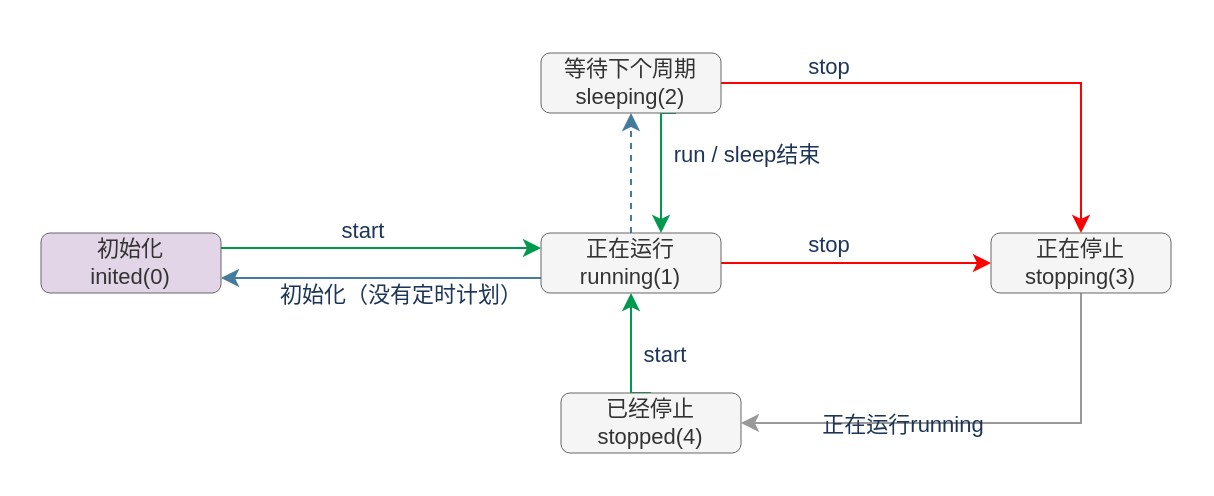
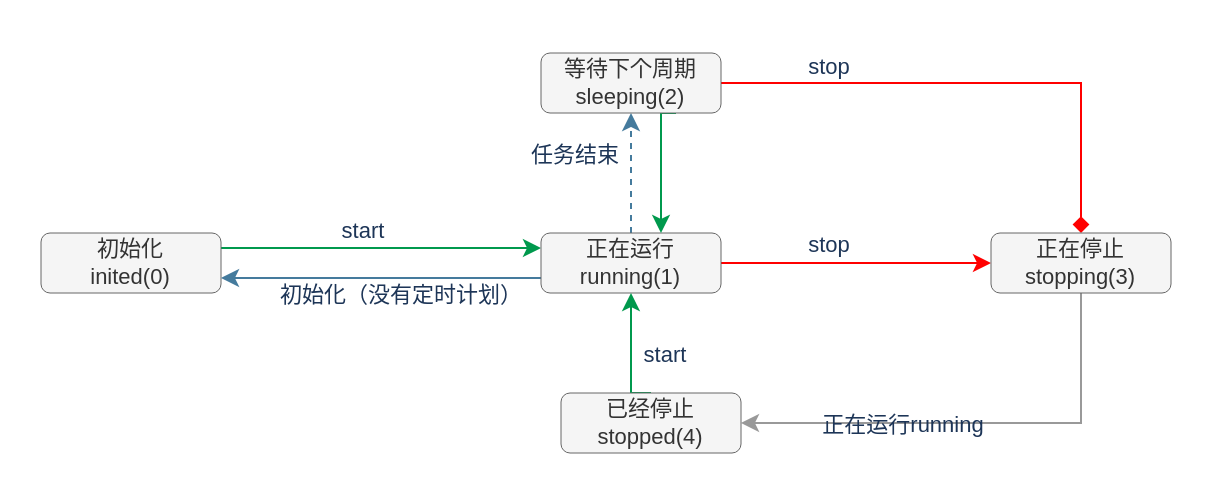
node "任务结束": added
node "run / sleep结束": removed
edge "等待下个周期sleeping(2)" -> "正在停止stopping(3)": arrowhead classic -> diamond
node "初始化 inited(0)": fillcolor #e1d5e7 -> #f5f5f5
